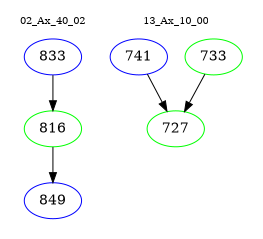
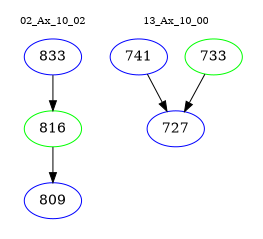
cluster "02_Ax_40_02": label "02_Ax_40_02" -> "02_Ax_10_02"
node "727": color green -> blue
node "849": label "849" -> "809"
